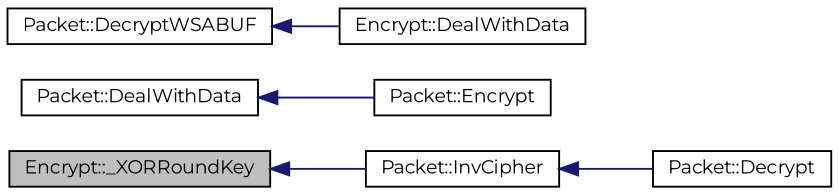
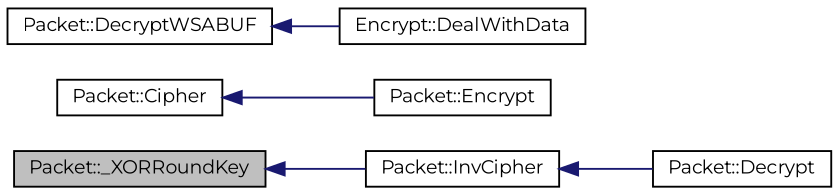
node "Packet::DealWithData": label "Packet::DealWithData" -> "Packet::Cipher"
node "Encrypt::_XORRoundKey": label "Encrypt::_XORRoundKey" -> "Packet::_XORRoundKey"
